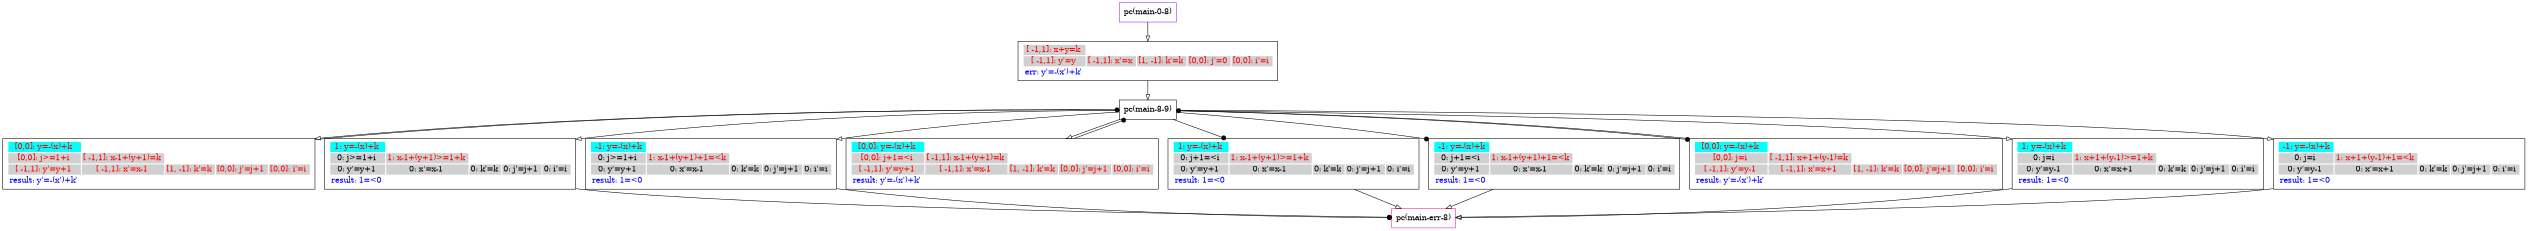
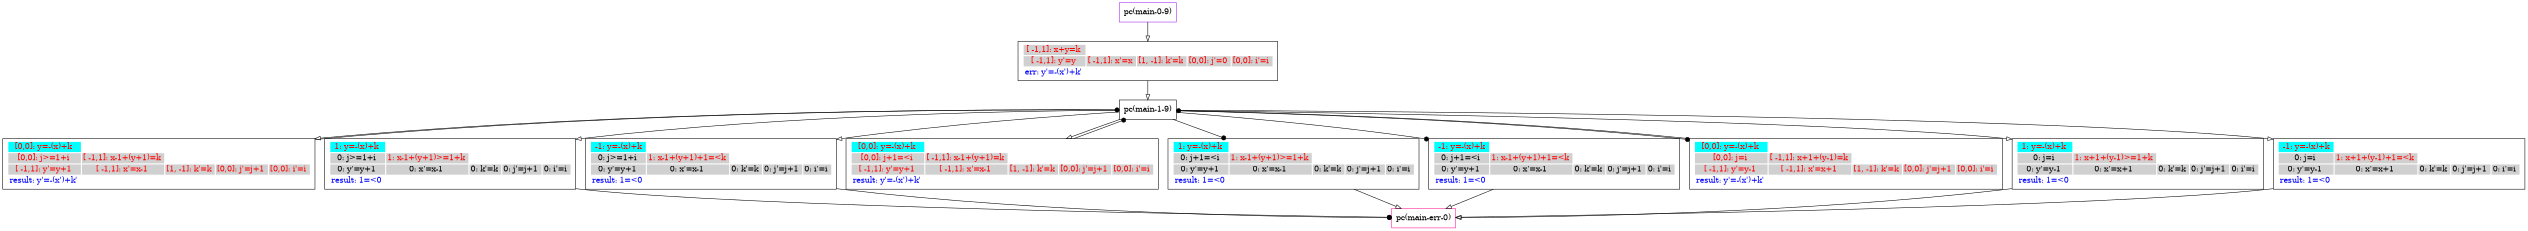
node "pc(main-0-8)": label "pc(main-0-8)" -> "pc(main-0-9)"
node "pc(main-8-9)": label "pc(main-8-9)" -> "pc(main-1-9)"
node "pc(main-err-8)": label "pc(main-err-8)" -> "pc(main-err-0)"
